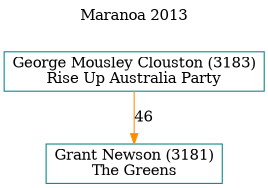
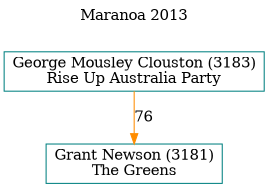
edge "George Mousley Clouston (3183) Rise Up Australia Party" -> "Grant Newson (3181) The Greens": label "46" -> "76"
